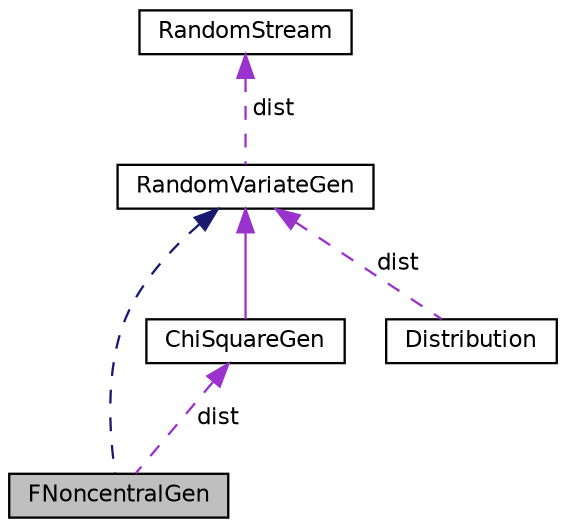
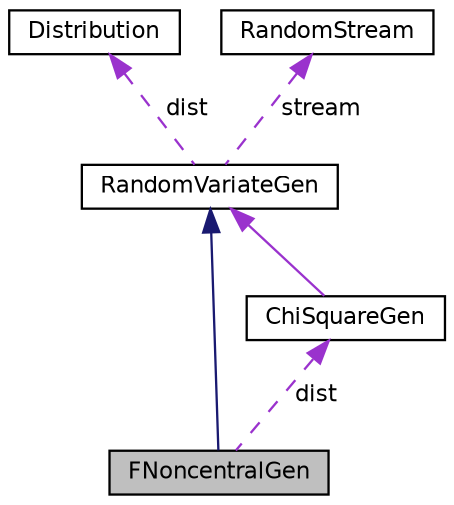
edge "RandomVariateGen" -> "RandomStream": label " dist" -> " stream"
edge "Distribution" -> "RandomVariateGen": reversed
edge "FNoncentralGen" -> "RandomVariateGen": style dashed -> solid
